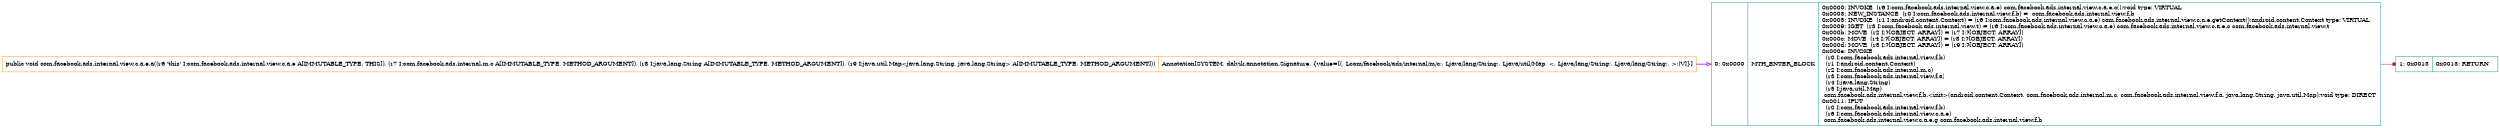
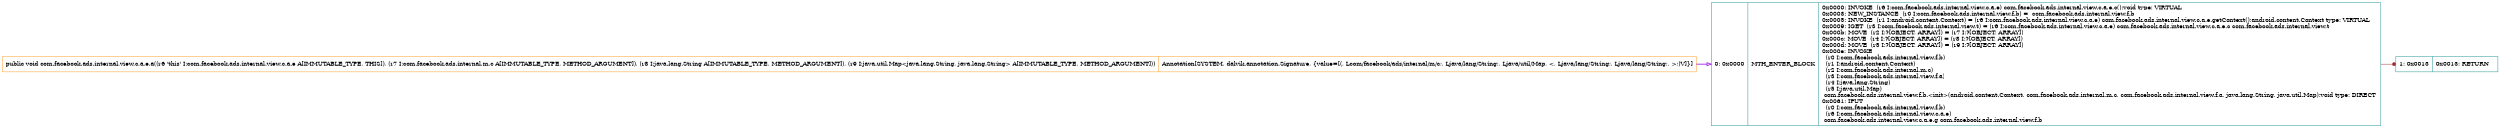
node "0: 0x0000": text "0x0011: IPUT" -> "0x0061: IPUT"
